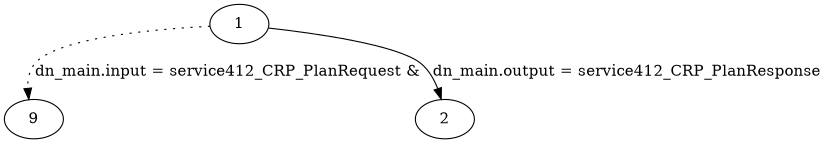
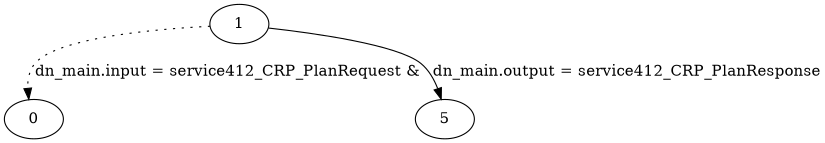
node "9": label "9" -> "0"
node "2": label "2" -> "5"
